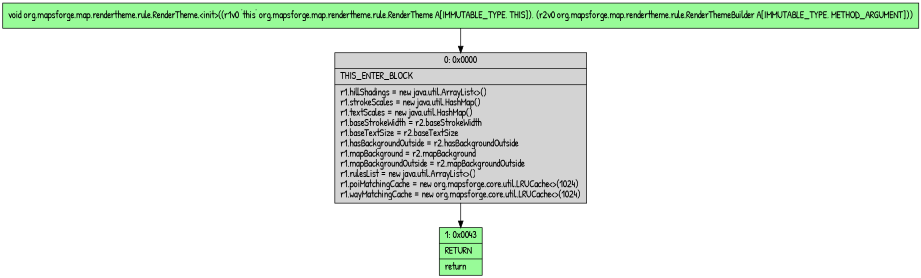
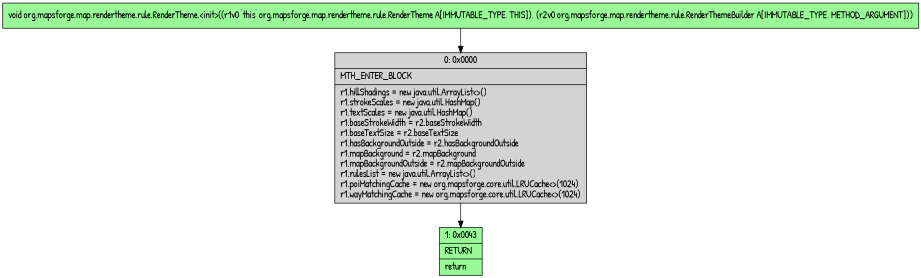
node "0: 0x0000": text "THIS_ENTER_BLOCK" -> "MTH_ENTER_BLOCK"
